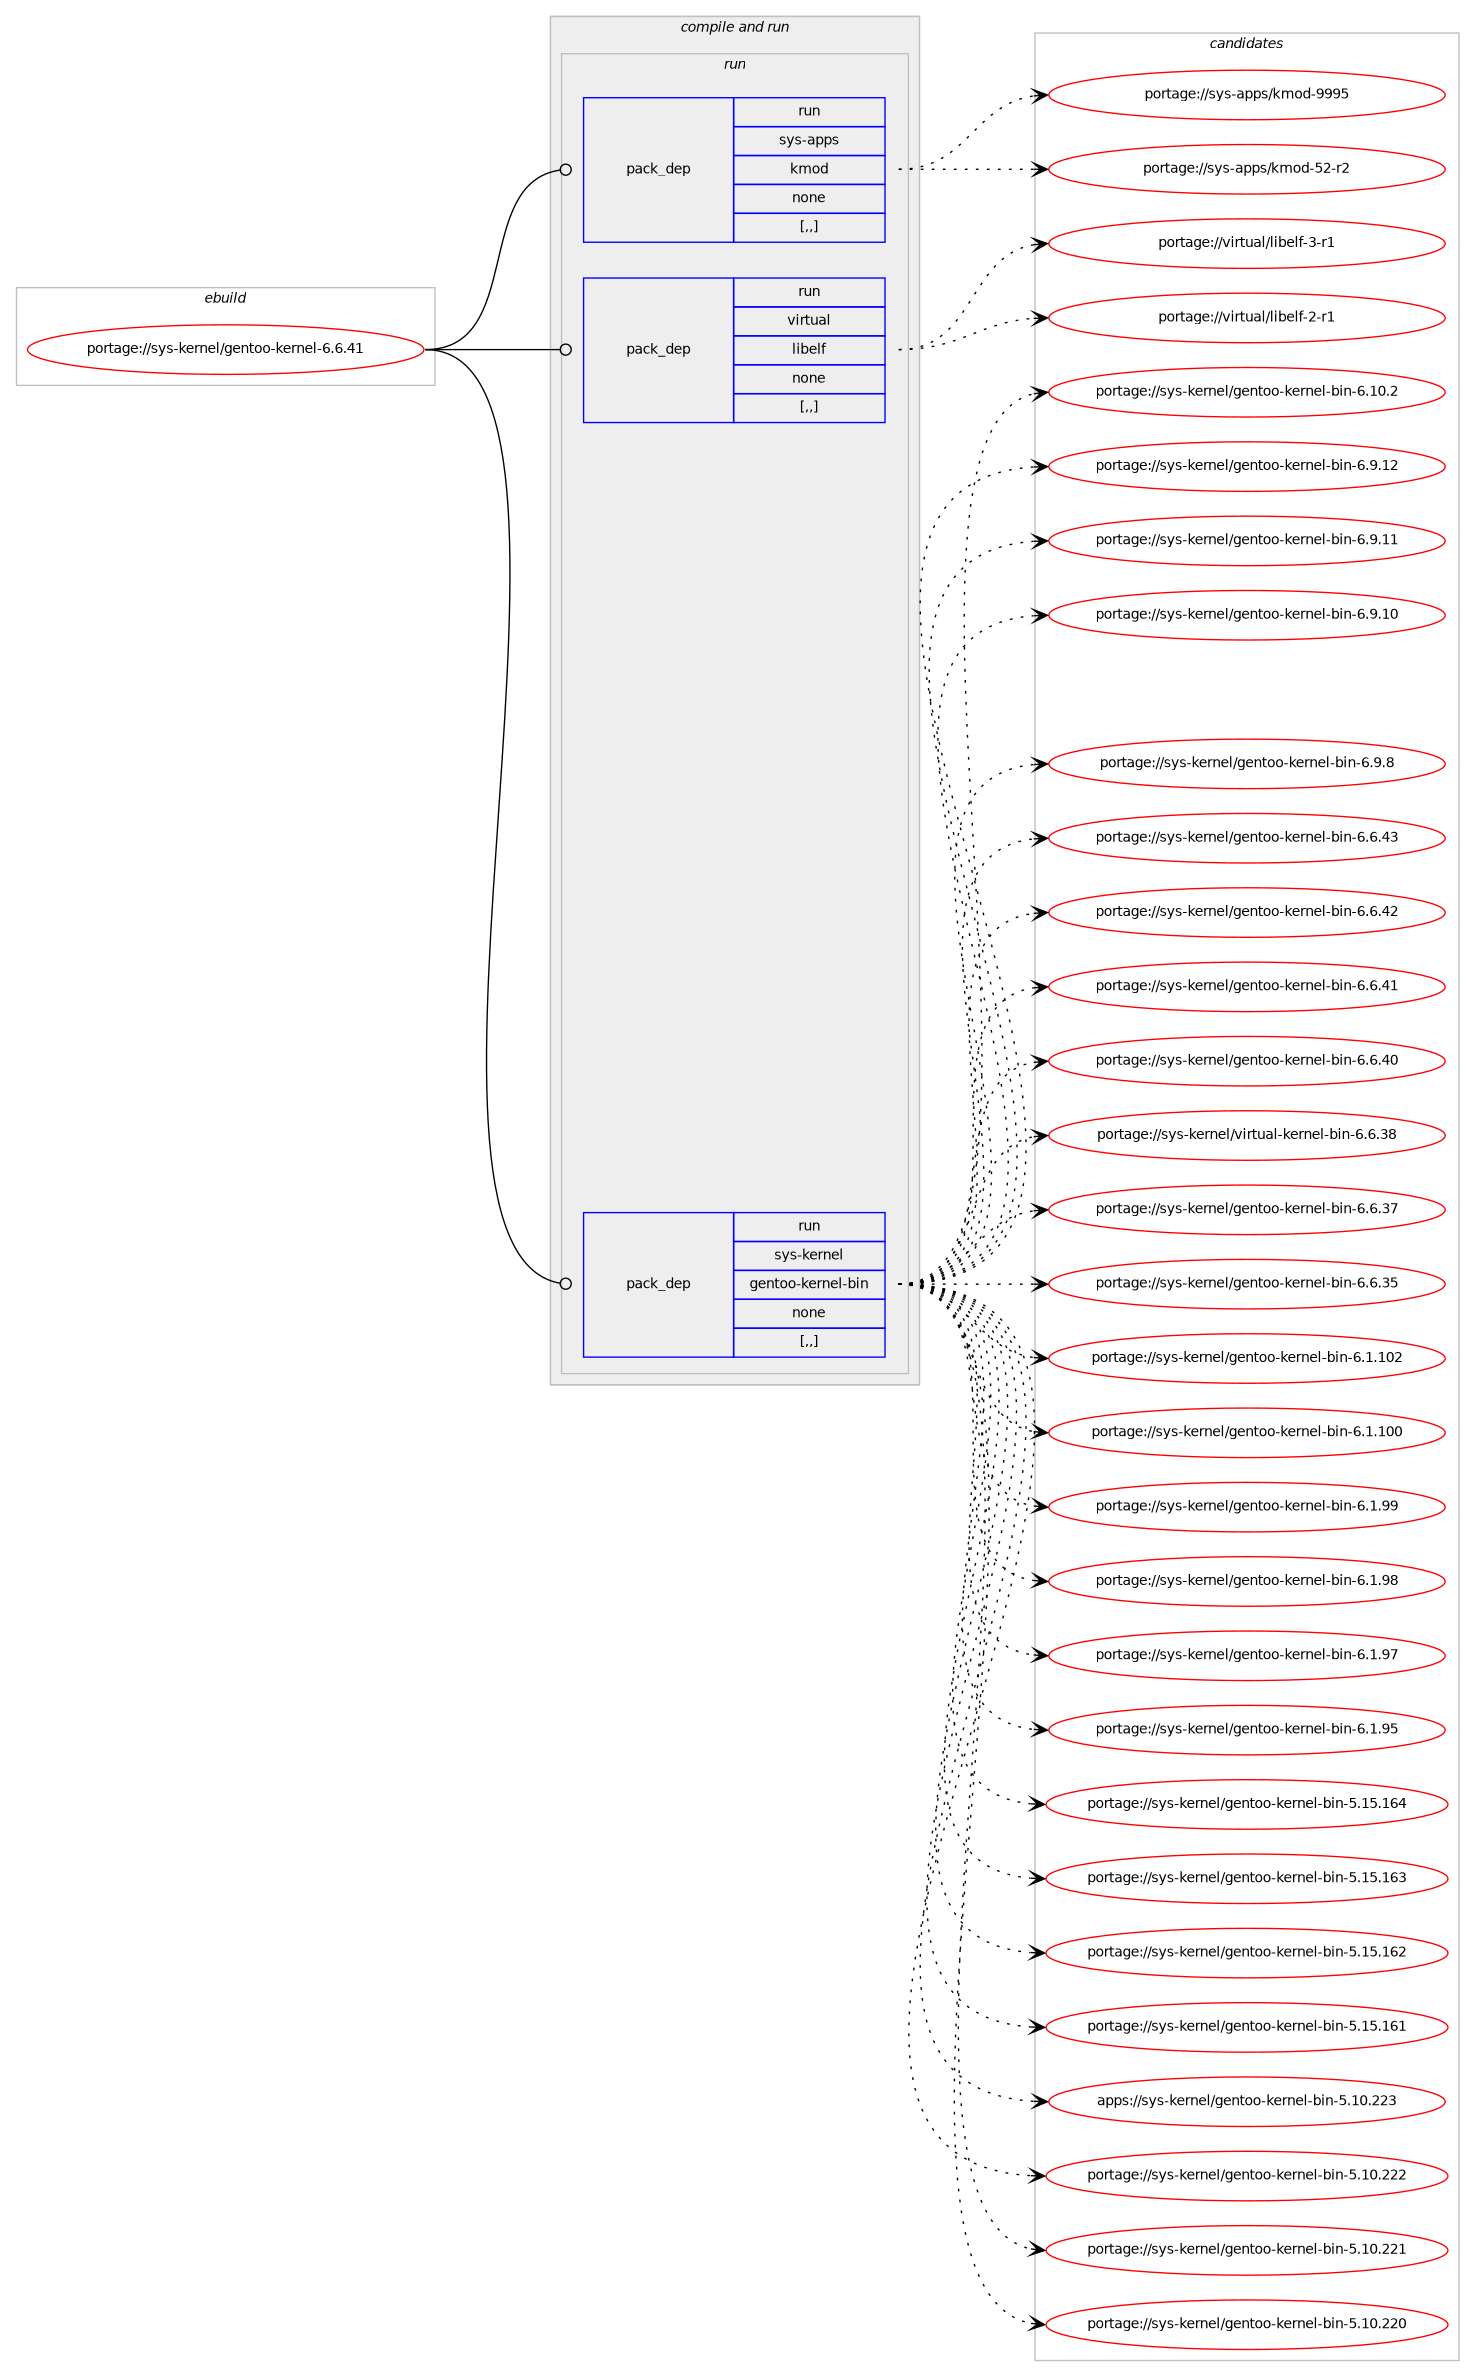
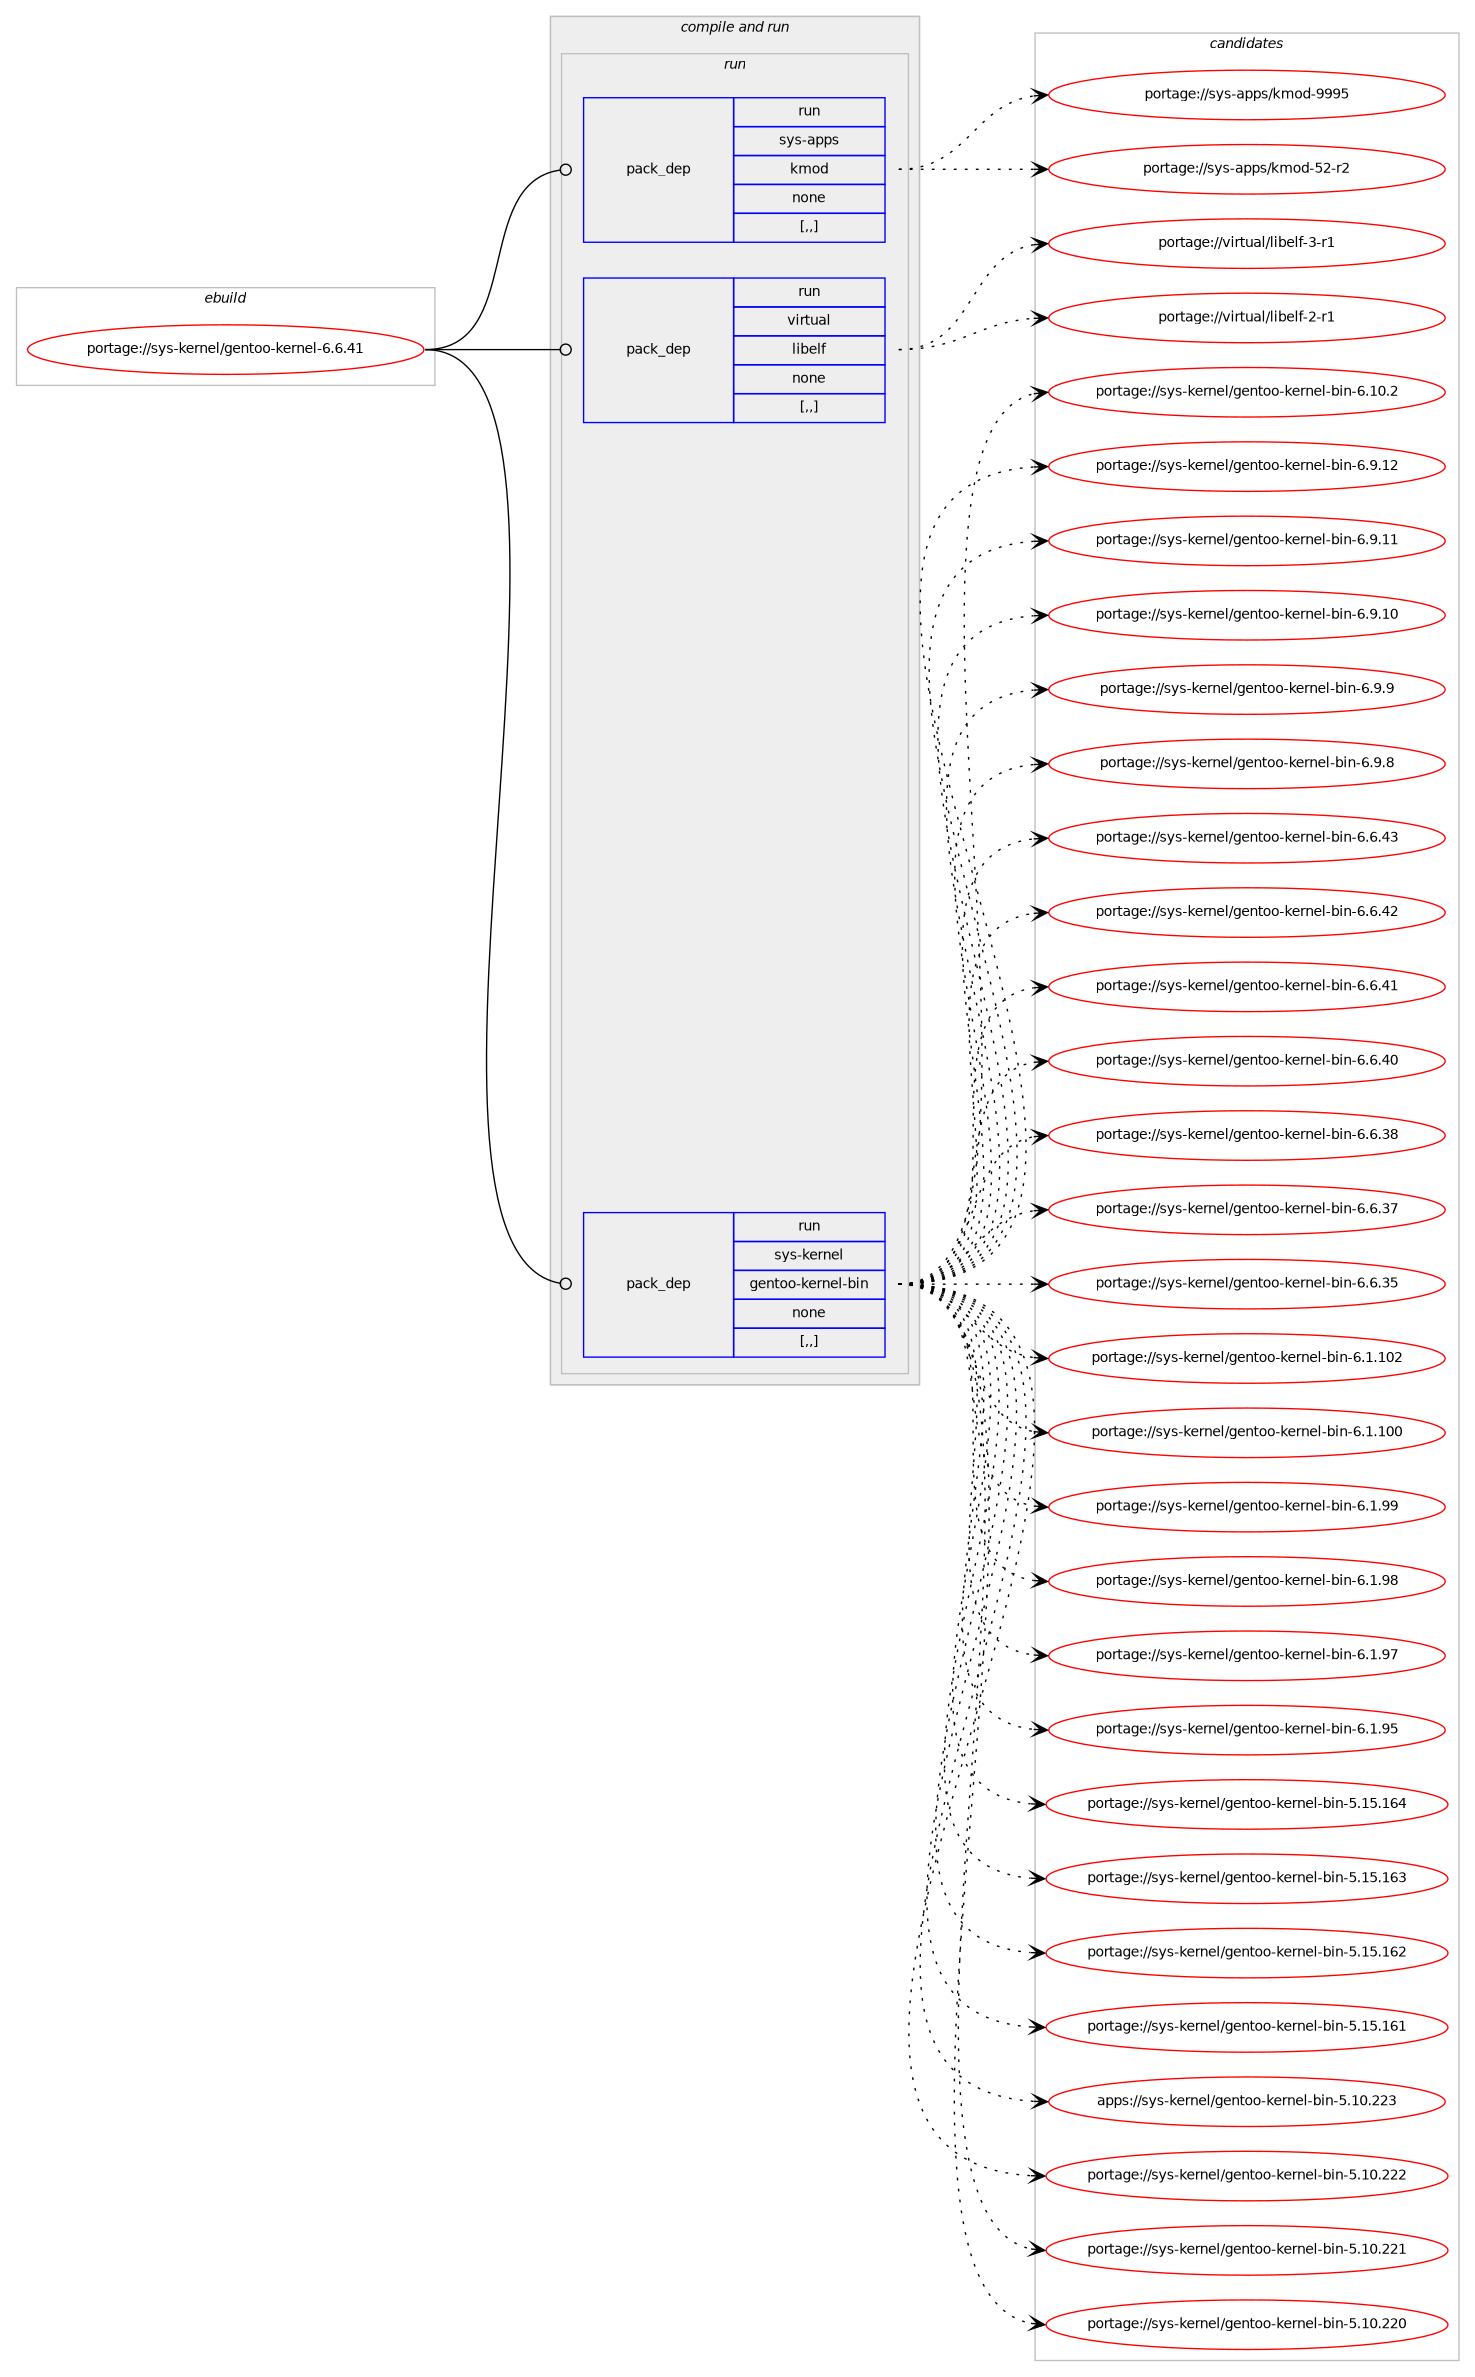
node "portage://sys-kernel/gentoo-kernel-bin-6.9.9": added
node "portage://sys-kernel/virtual-kernel-bin-6.6.38": label "portage://sys-kernel/virtual-kernel-bin-6.6.38" -> "portage://sys-kernel/gentoo-kernel-bin-6.6.38"
